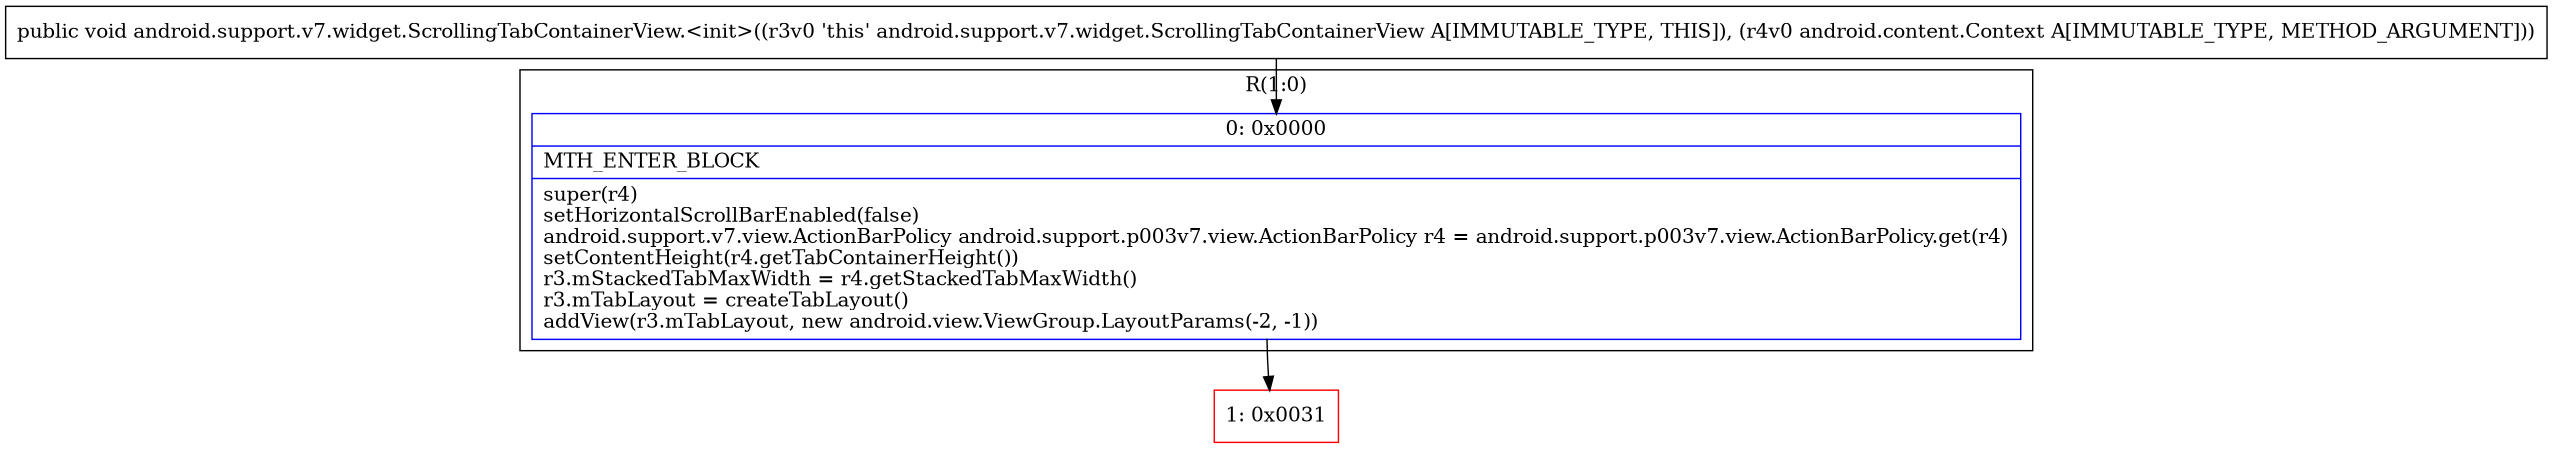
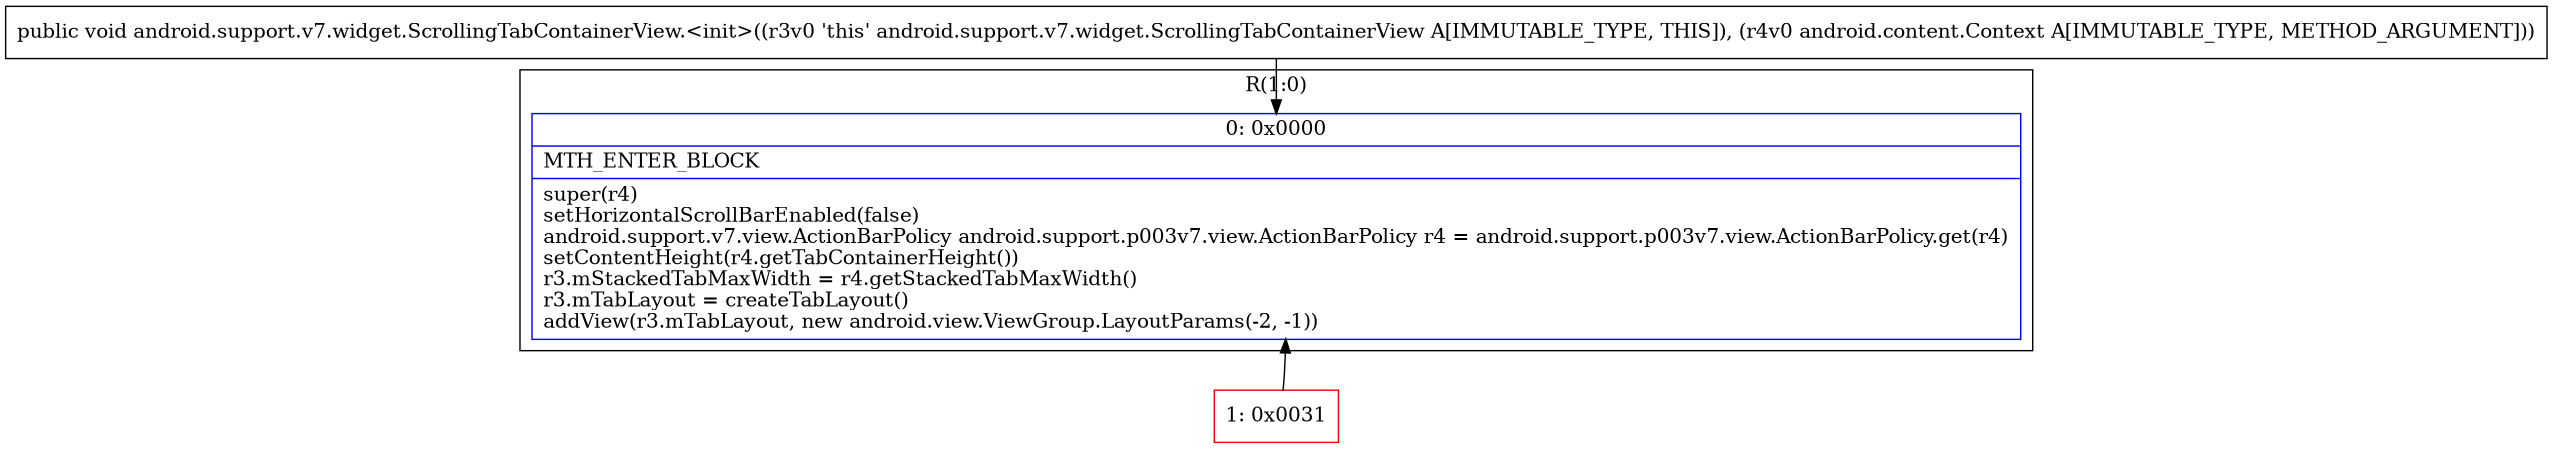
edge "0: 0x0000" -> "1: 0x0031": reversed
